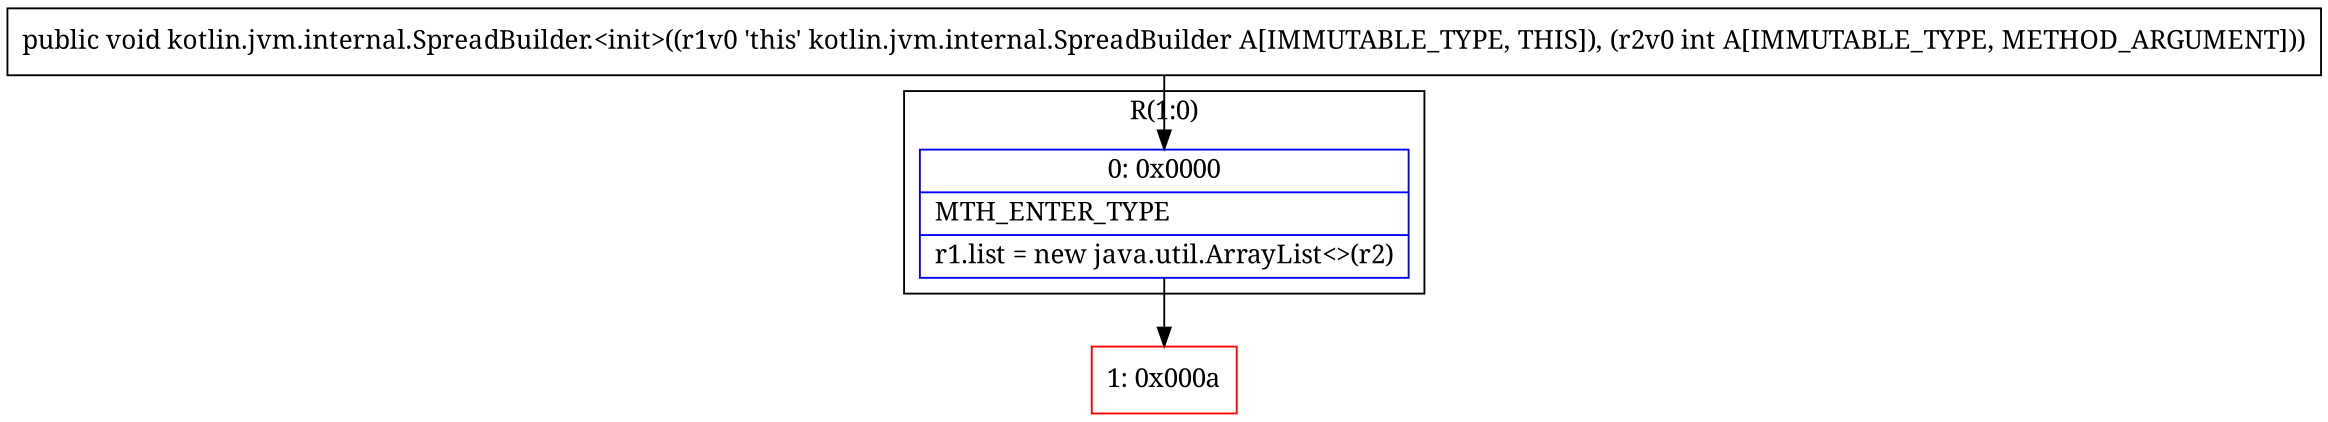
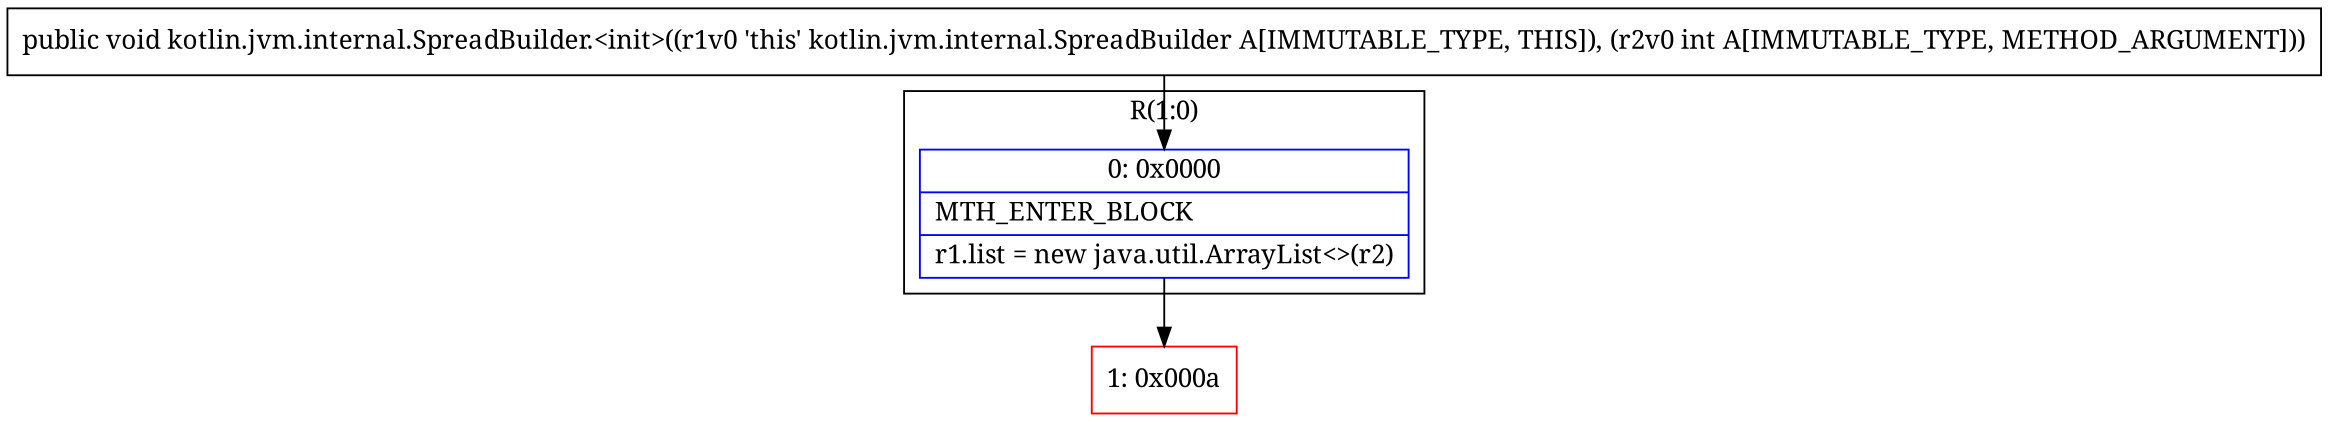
node "0: 0x0000": text "MTH_ENTER_TYPE" -> "MTH_ENTER_BLOCK"
